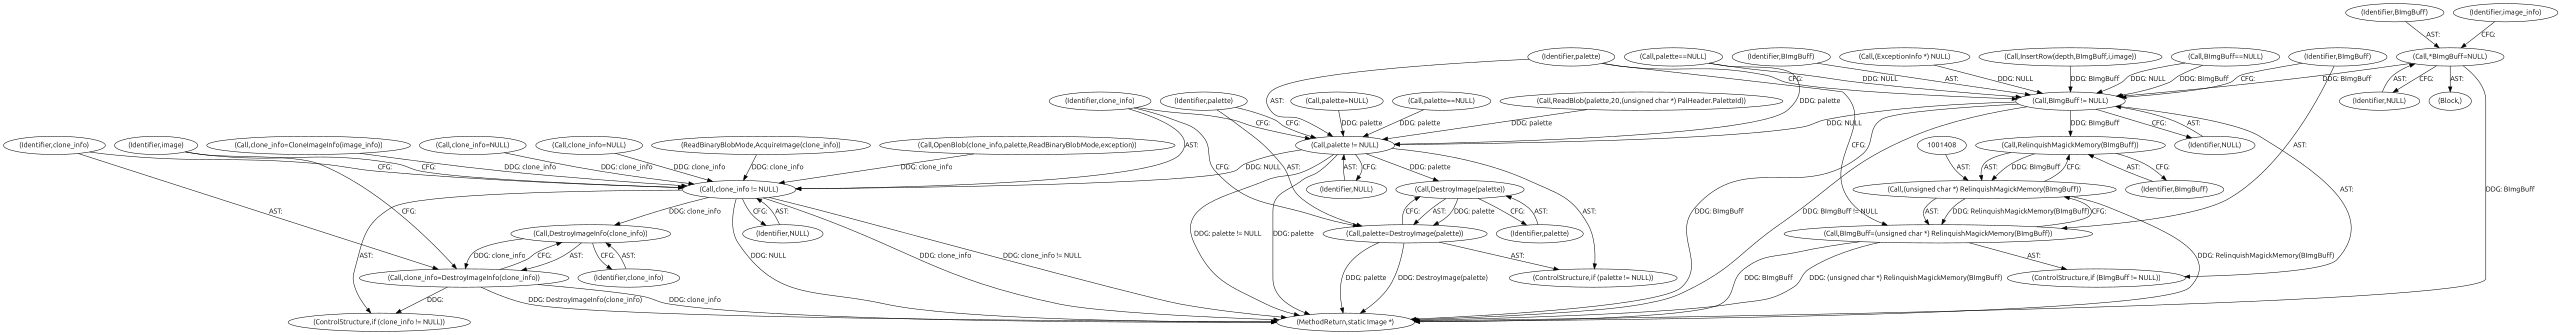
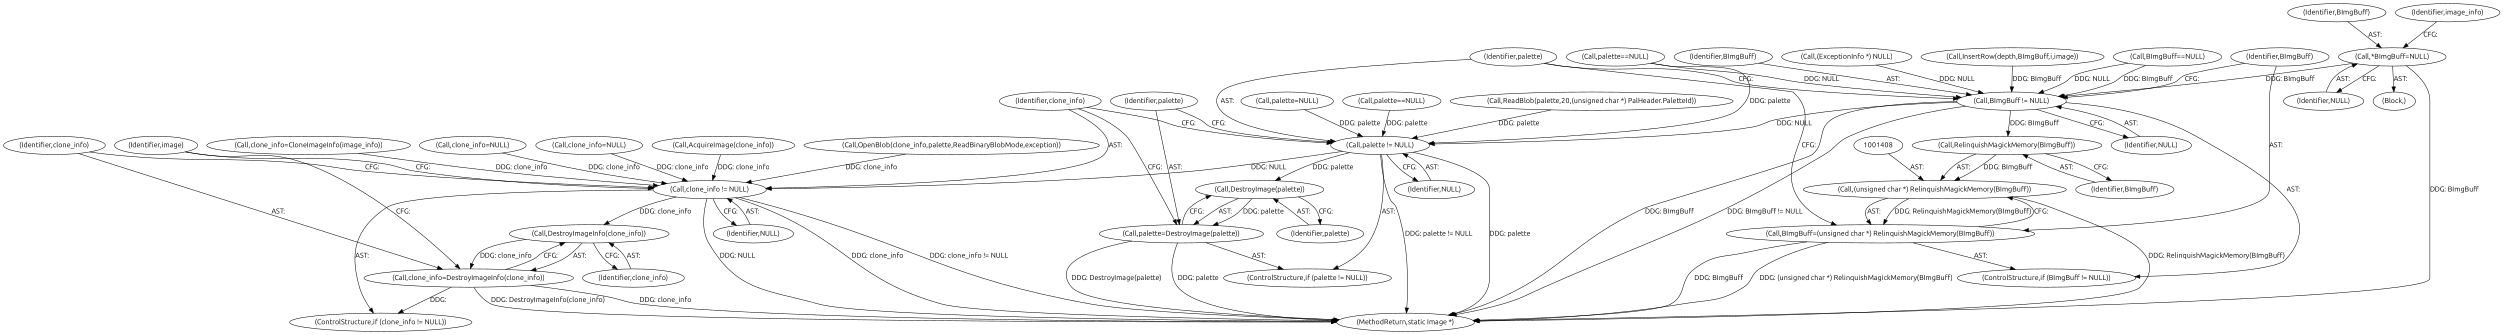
node "(ReadBinaryBlobMode,AcquireImage(clone_info))": label "(ReadBinaryBlobMode,AcquireImage(clone_info))" -> "(Call,AcquireImage(clone_info))"
edge "(Call,(unsigned char *) RelinquishMagickMemory(BImgBuff))" -> "(Call,RelinquishMagickMemory(BImgBuff))": removed, label "CFG:"
